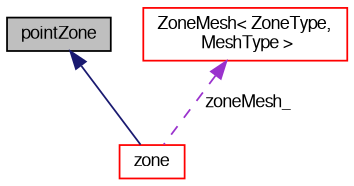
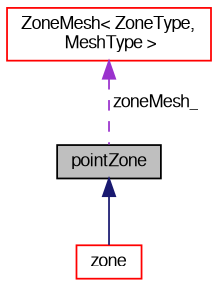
edge "zone" -> "ZoneMesh< ZoneType, MeshType >": now "pointZone" -> "ZoneMesh< ZoneType, MeshType >"
